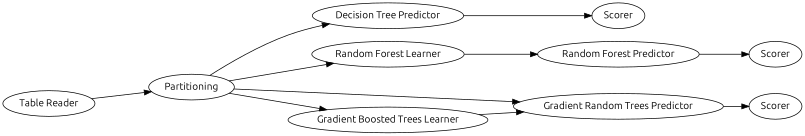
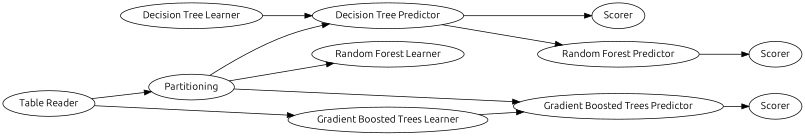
node "Decision Tree Learner": added
edge "Random Forest Learner" -> "Random Forest Predictor": now "Decision Tree Predictor" -> "Random Forest Predictor"
edge "Partitioning" -> "Gradient Boosted Trees Learner": now "Table Reader" -> "Gradient Boosted Trees Learner"
node "Gradient Random Trees Predictor": label "Gradient Random Trees Predictor" -> "Gradient Boosted Trees Predictor"
